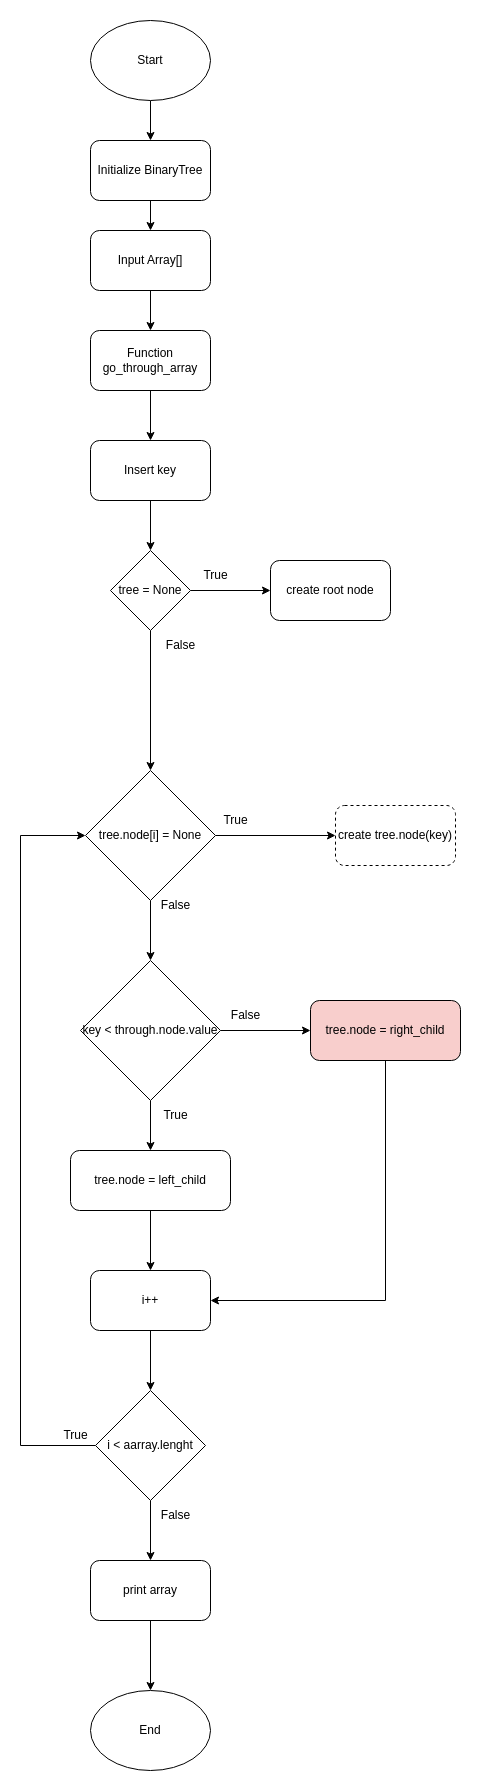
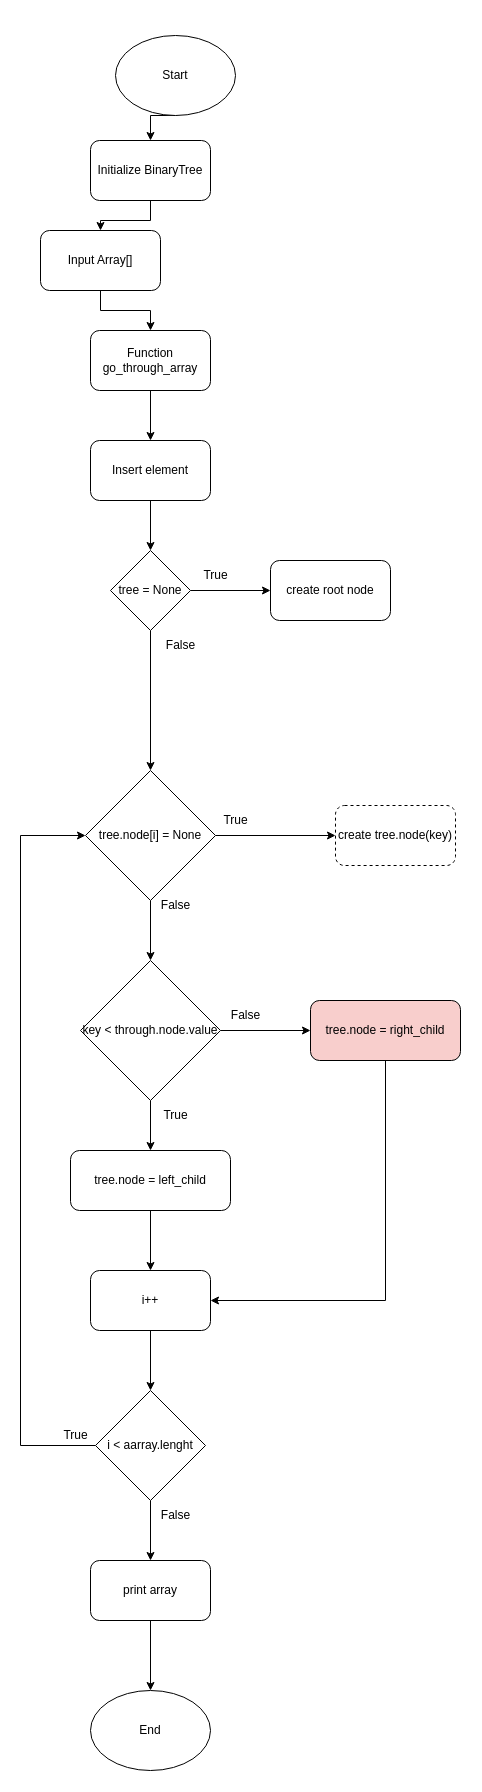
node "Start": moved (151, 61) -> (176, 76)
node "Input Array[]": moved (151, 261) -> (101, 261)
node "Insert key": label "Insert key" -> "Insert element"
